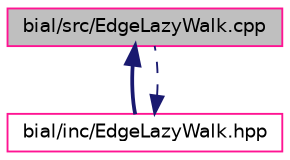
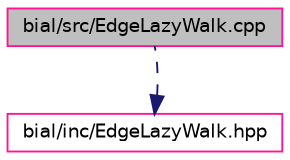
edge "bial/inc/EdgeLazyWalk.hpp" -> "bial/src/EdgeLazyWalk.cpp": removed
